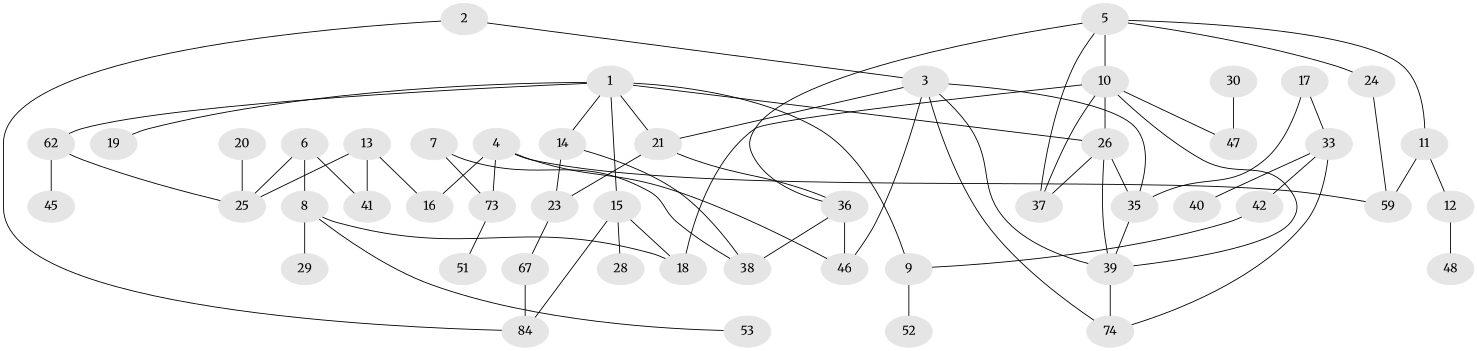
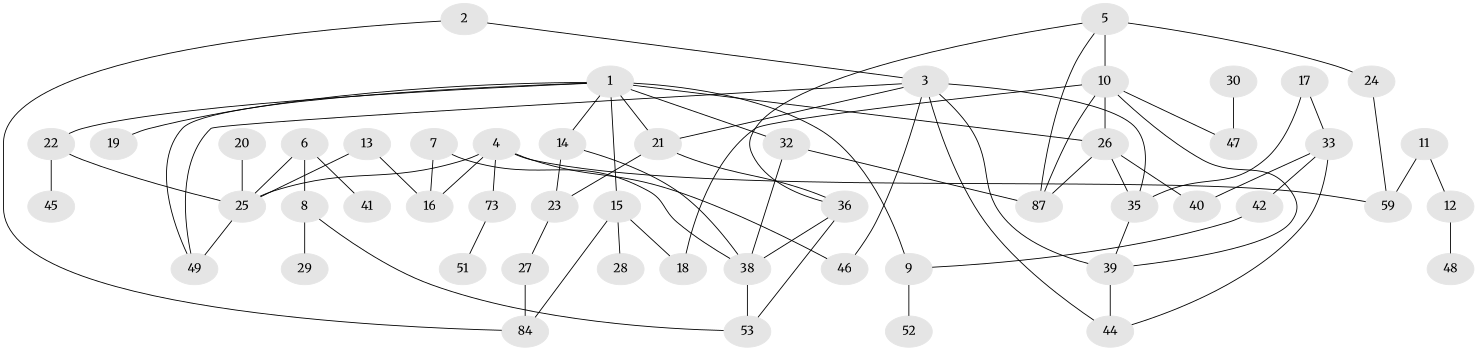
edge "5" -- "11": removed
node "62": label "62" -> "22"
node "32": added
edge "7" -- "73": now "7" -- "16"
edge "13" -- "41": removed
edge "4" -- "25": added
node "37": label "37" -> "87"
edge "26" -- "39": now "26" -- "40"
edge "8" -- "18": removed
edge "36" -- "46": now "36" -- "53"
node "49": added
node "67": label "67" -> "27"
edge "38" -- "53": added
node "74": label "74" -> "44"
